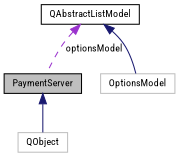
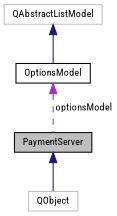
node "QAbstractListModel": color black -> grey75
edge "PaymentServer" -> "QAbstractListModel": now "PaymentServer" -> "OptionsModel"
node "OptionsModel": color grey75 -> black
